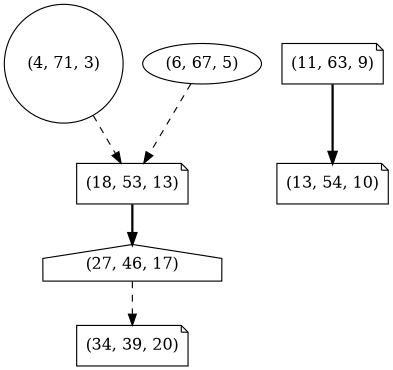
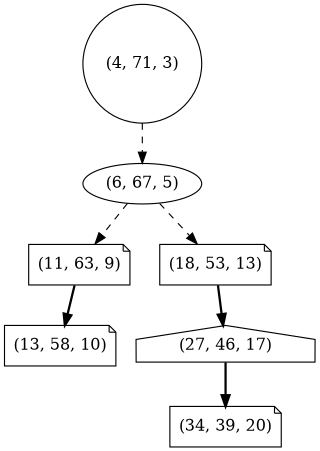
edge "(4, 71, 3)" -> "(18, 53, 13)": now "(4, 71, 3)" -> "(6, 67, 5)"
node "(13, 54, 10)": label "(13, 54, 10)" -> "(13, 58, 10)"
edge "(6, 67, 5)" -> "(11, 63, 9)": added
edge "(27, 46, 17)" -> "(34, 39, 20)": style dashed -> bold
